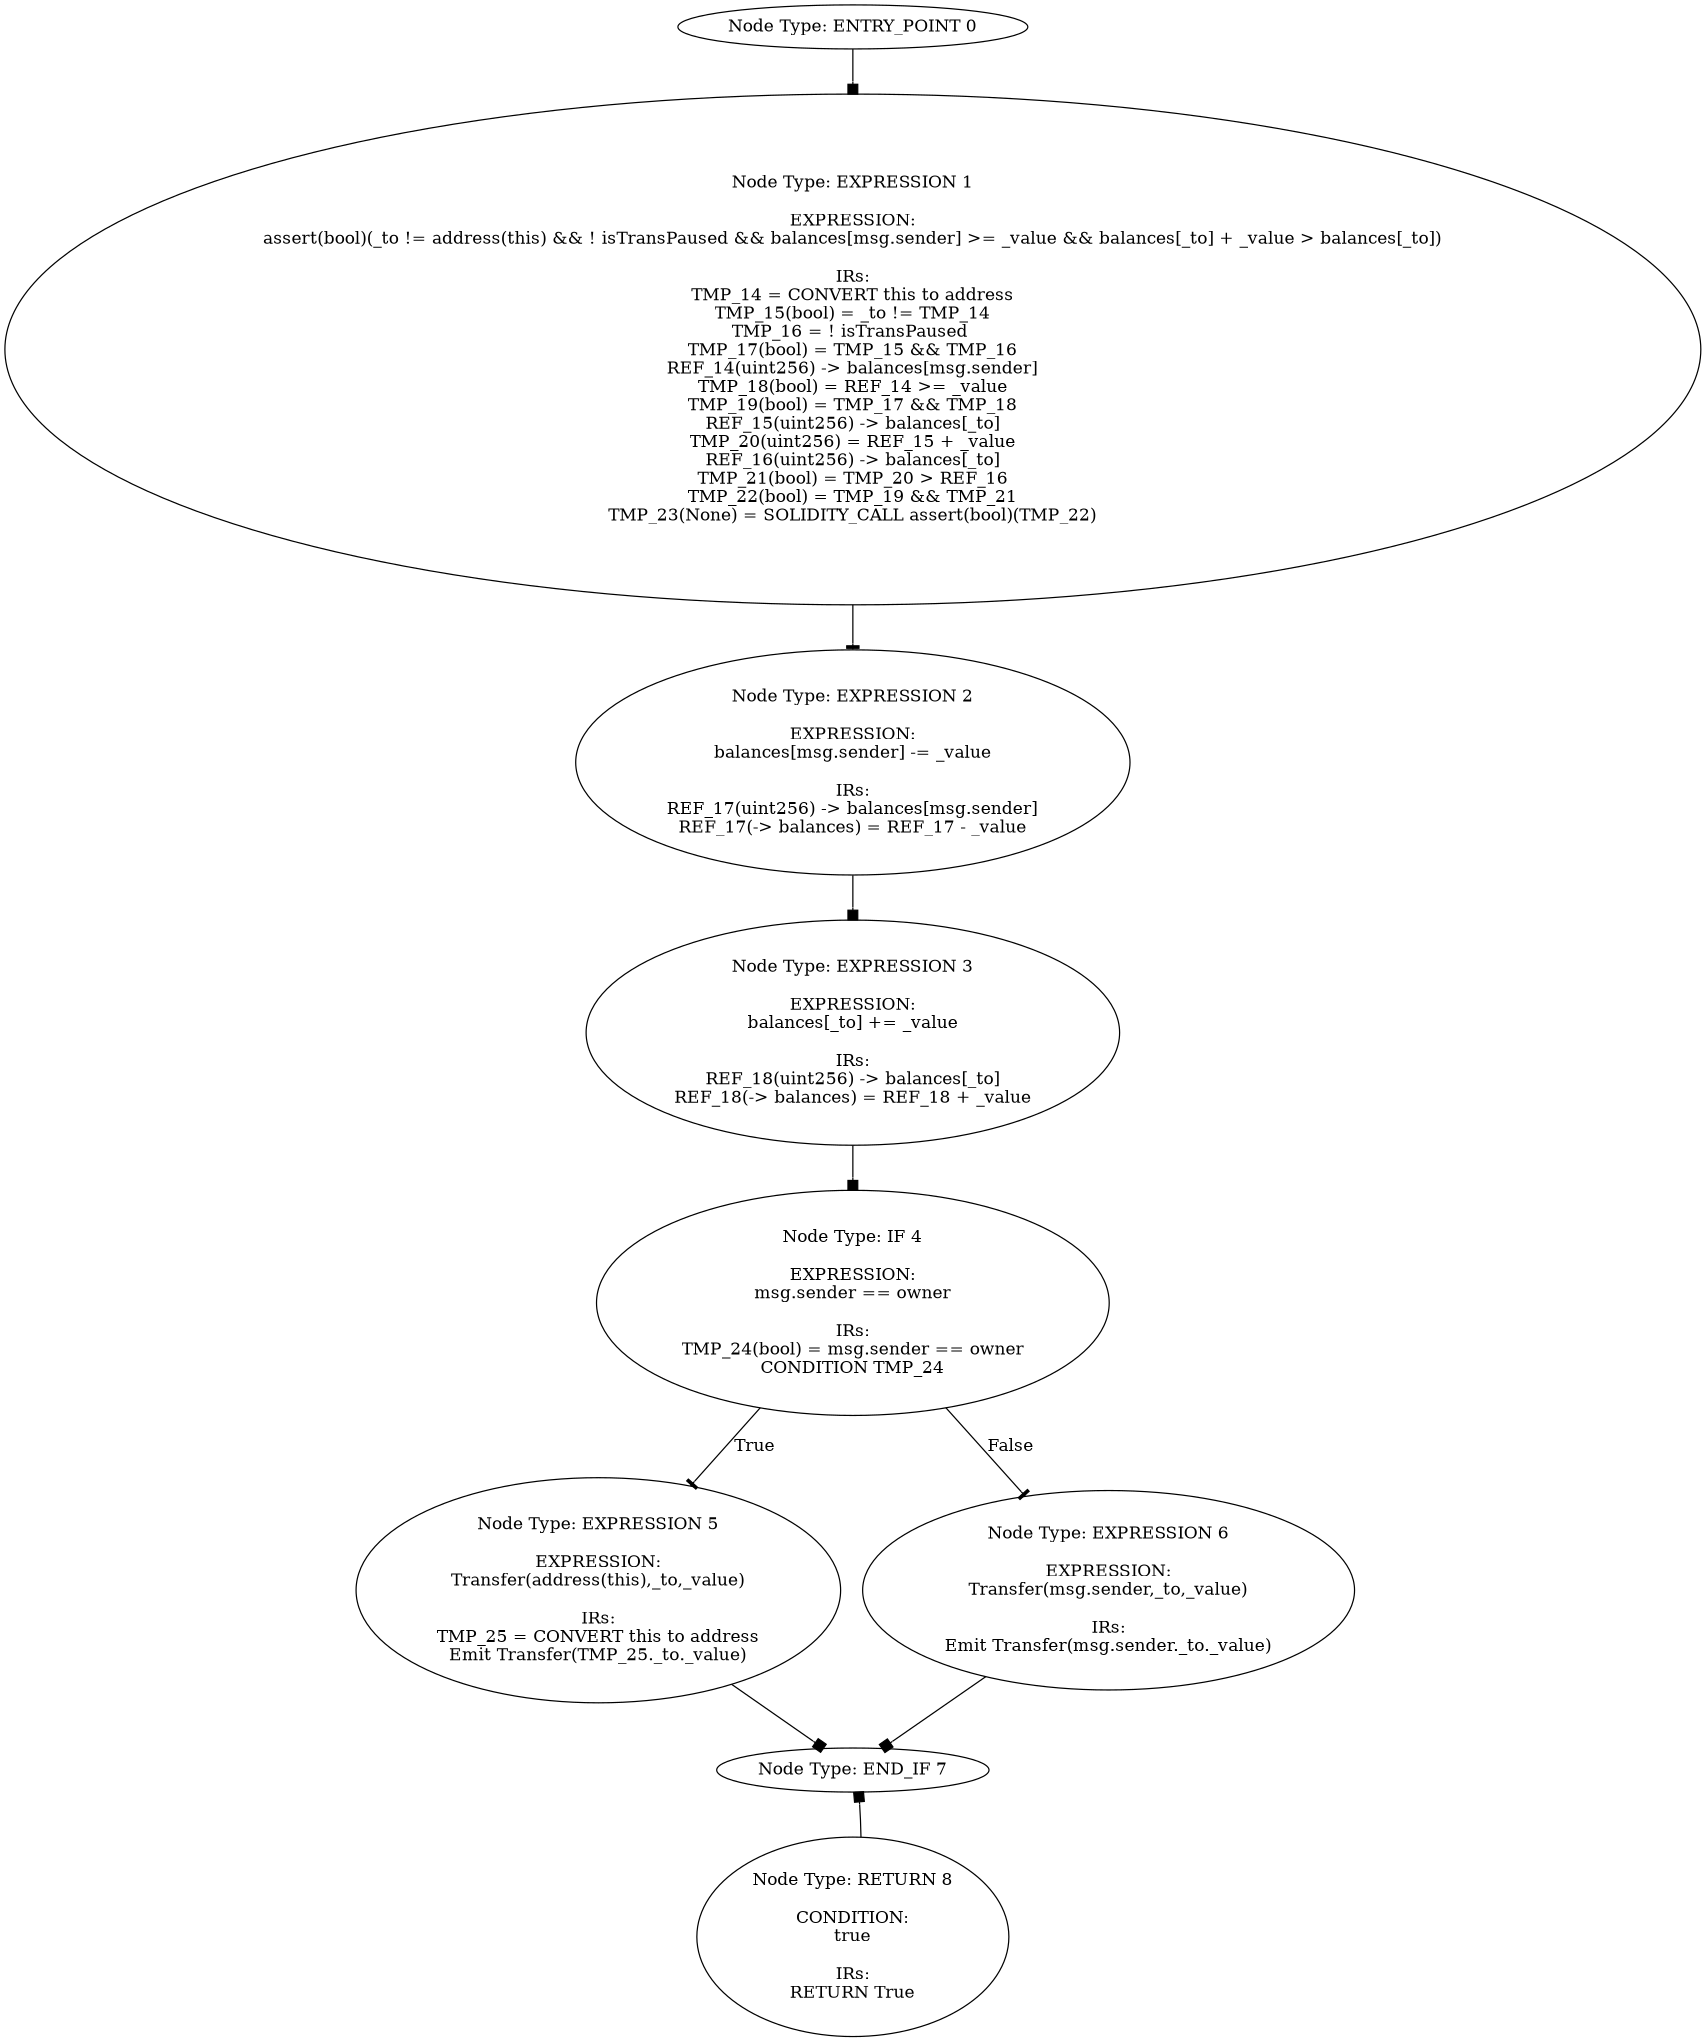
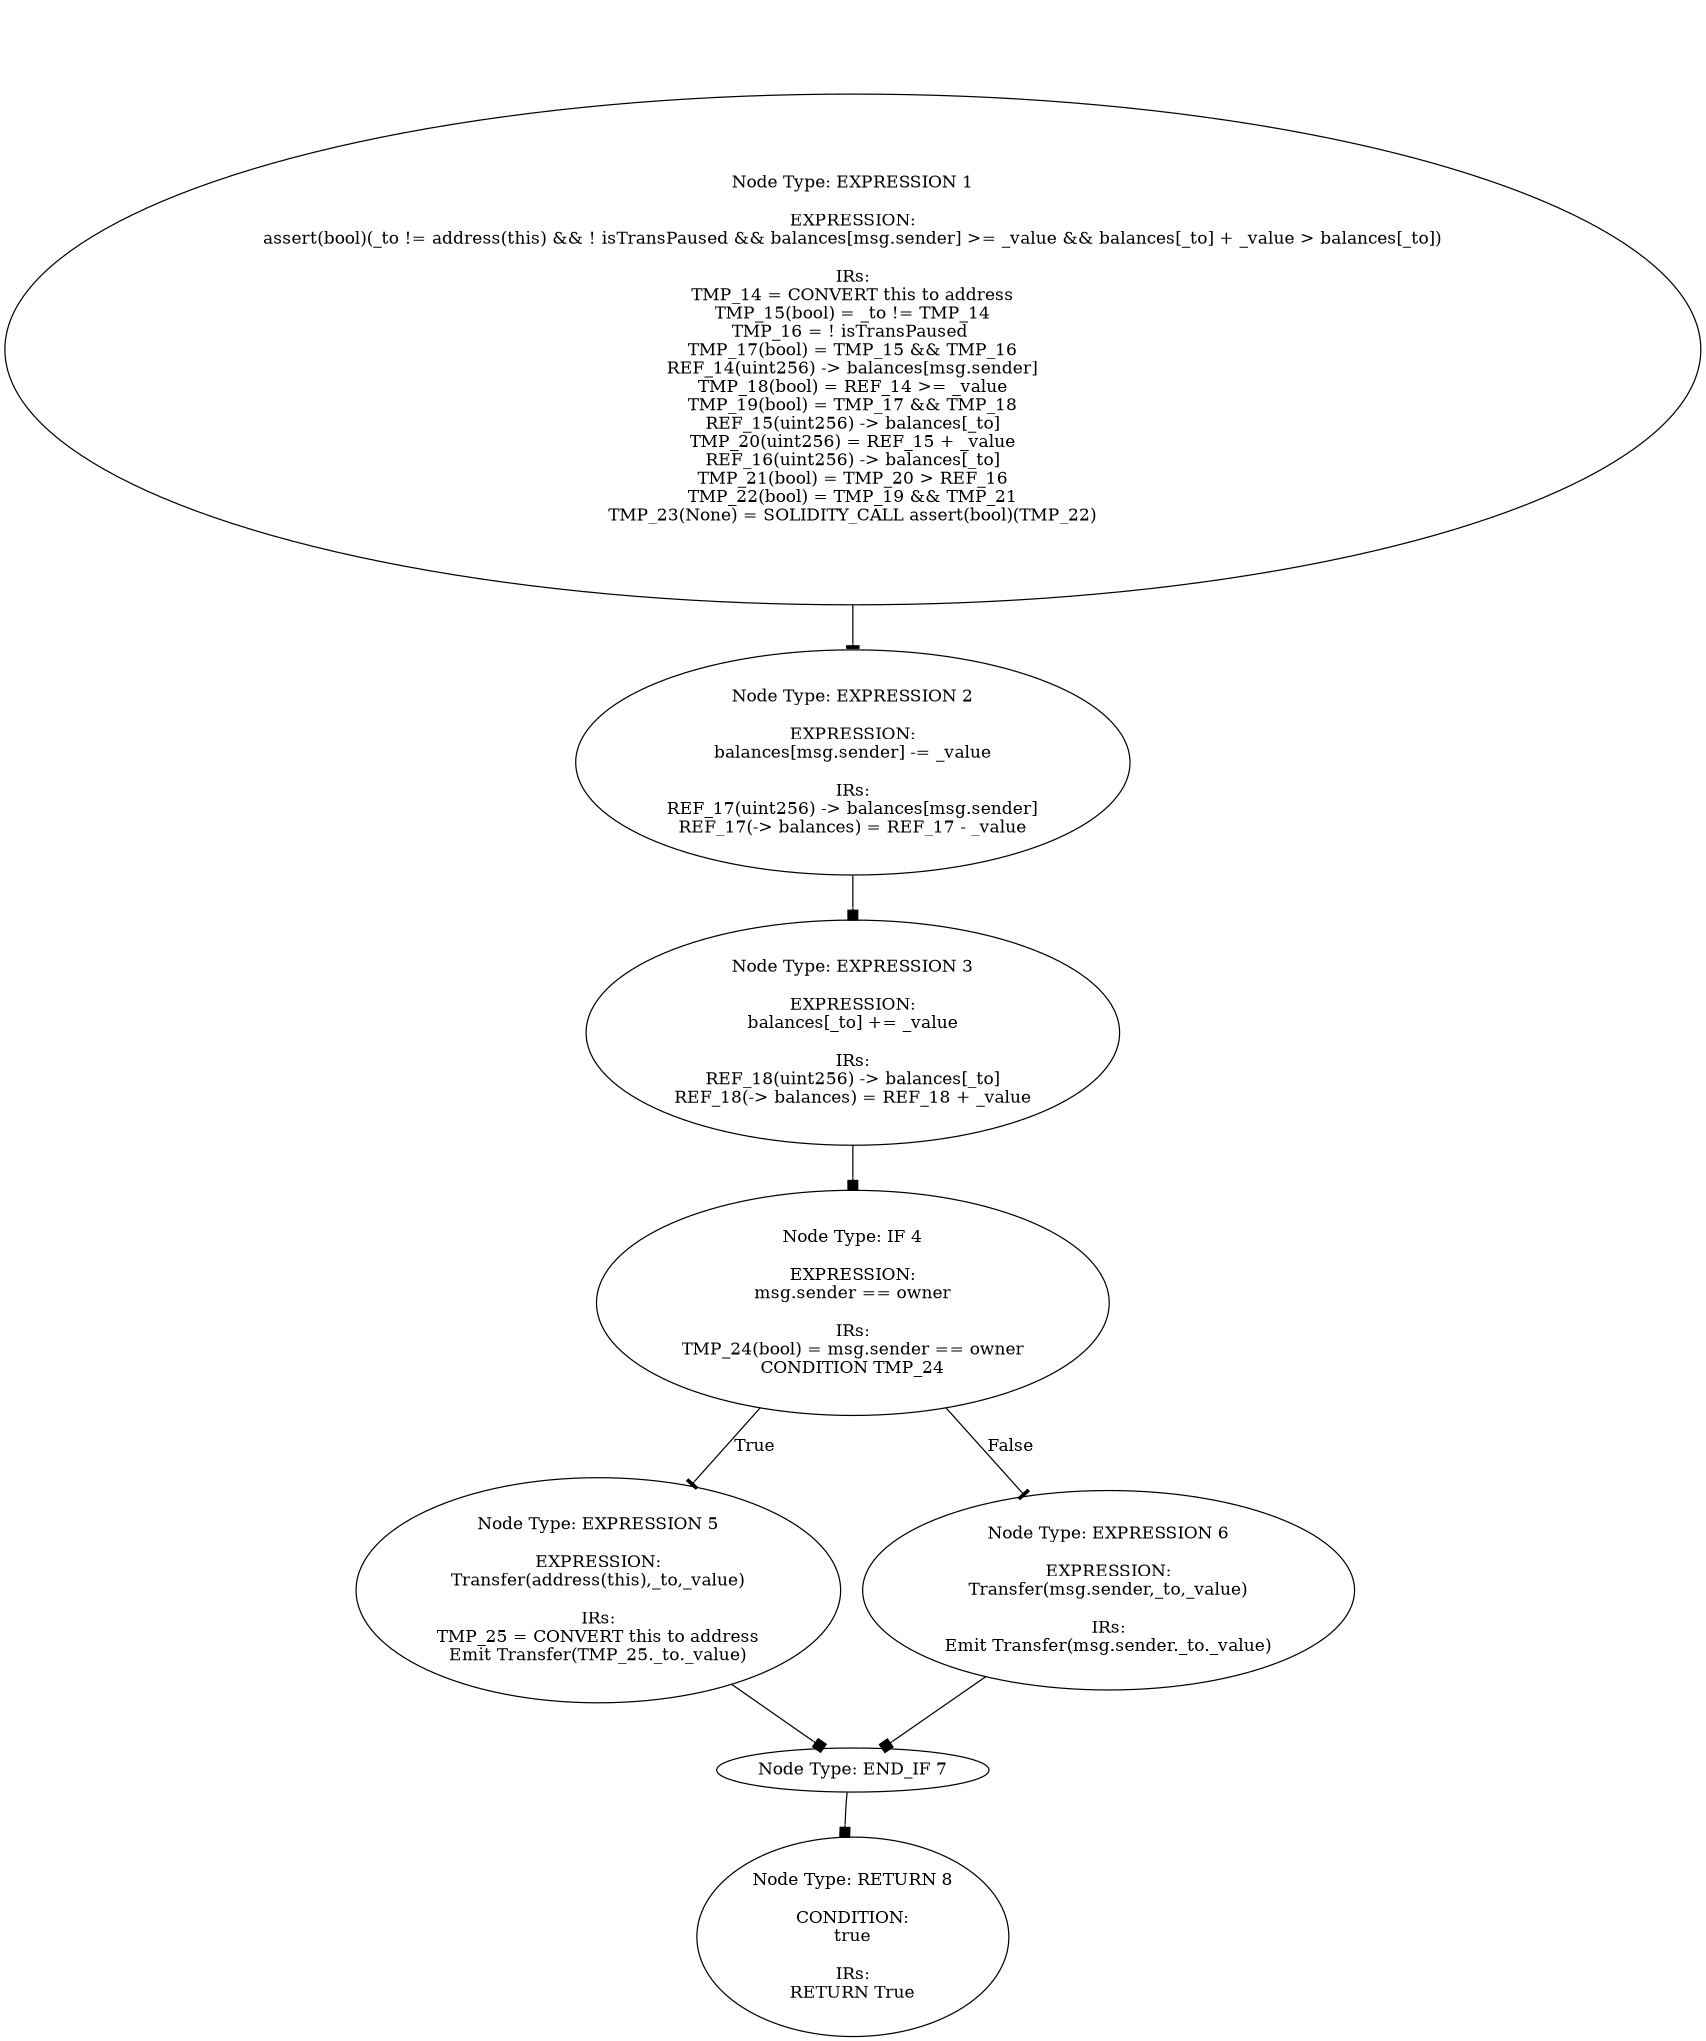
node "Node Type: ENTRY_POINT 0": removed
edge "Node Type: RETURN 8 CONDITION: true IRs: RETURN True" -> "Node Type: END_IF 7": reversed
